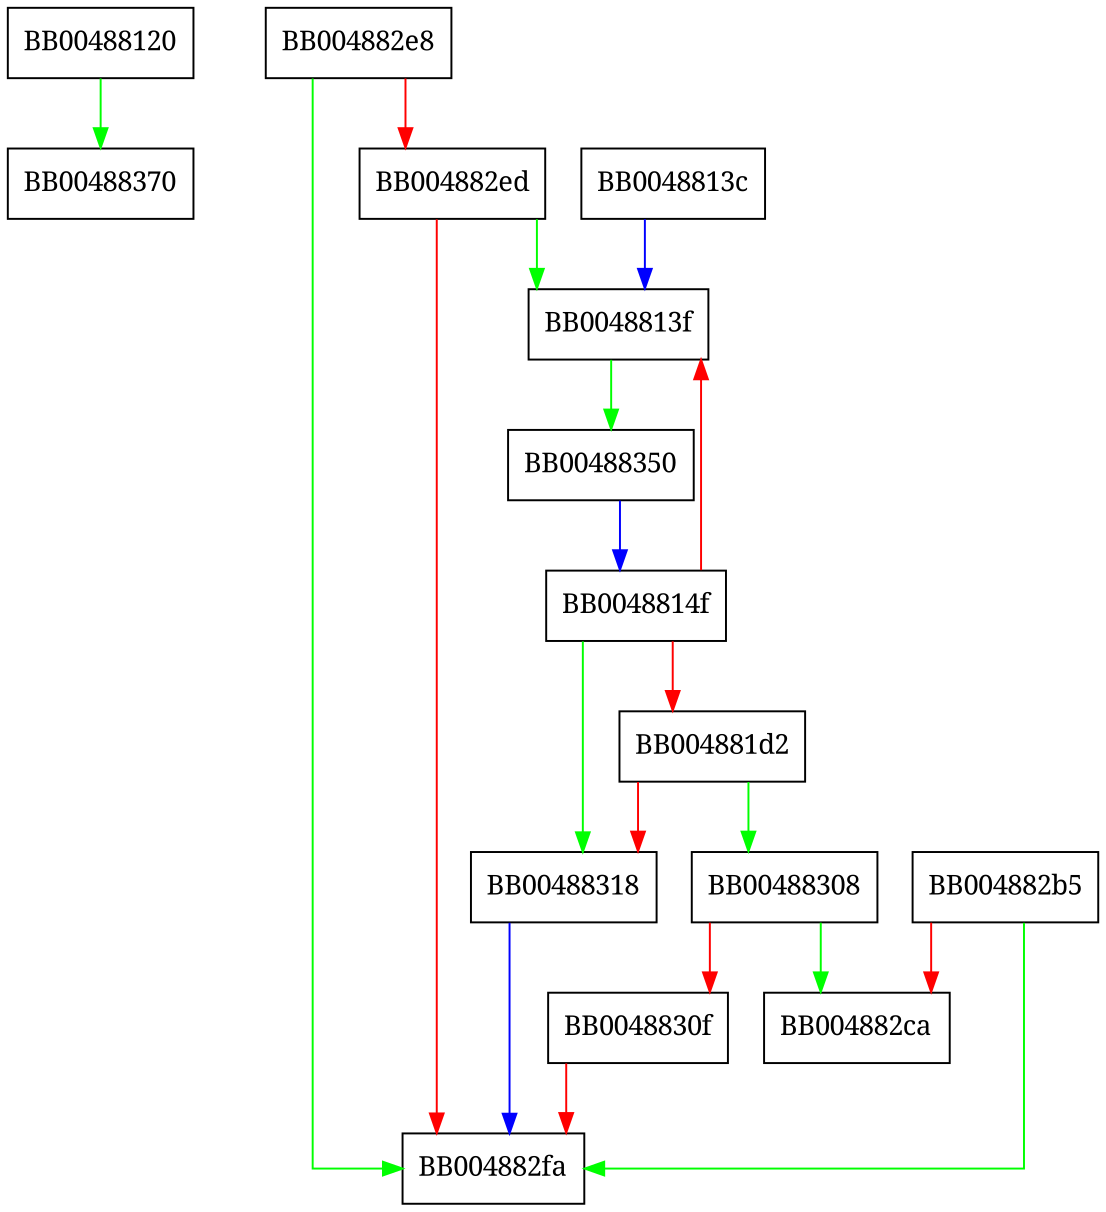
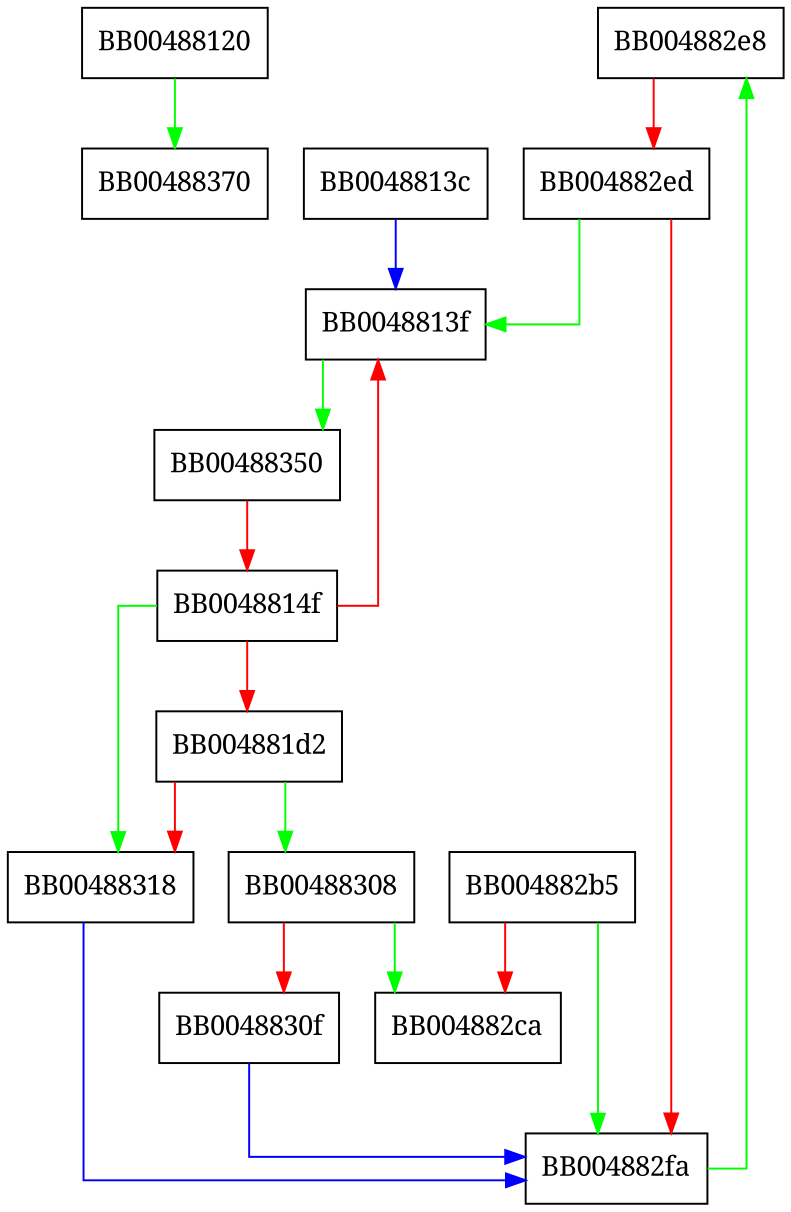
edge "BB00488350" -> "BB0048814f": color blue -> red
edge "BB004882e8" -> "BB004882fa": reversed
edge "BB0048830f" -> "BB004882fa": color red -> blue
